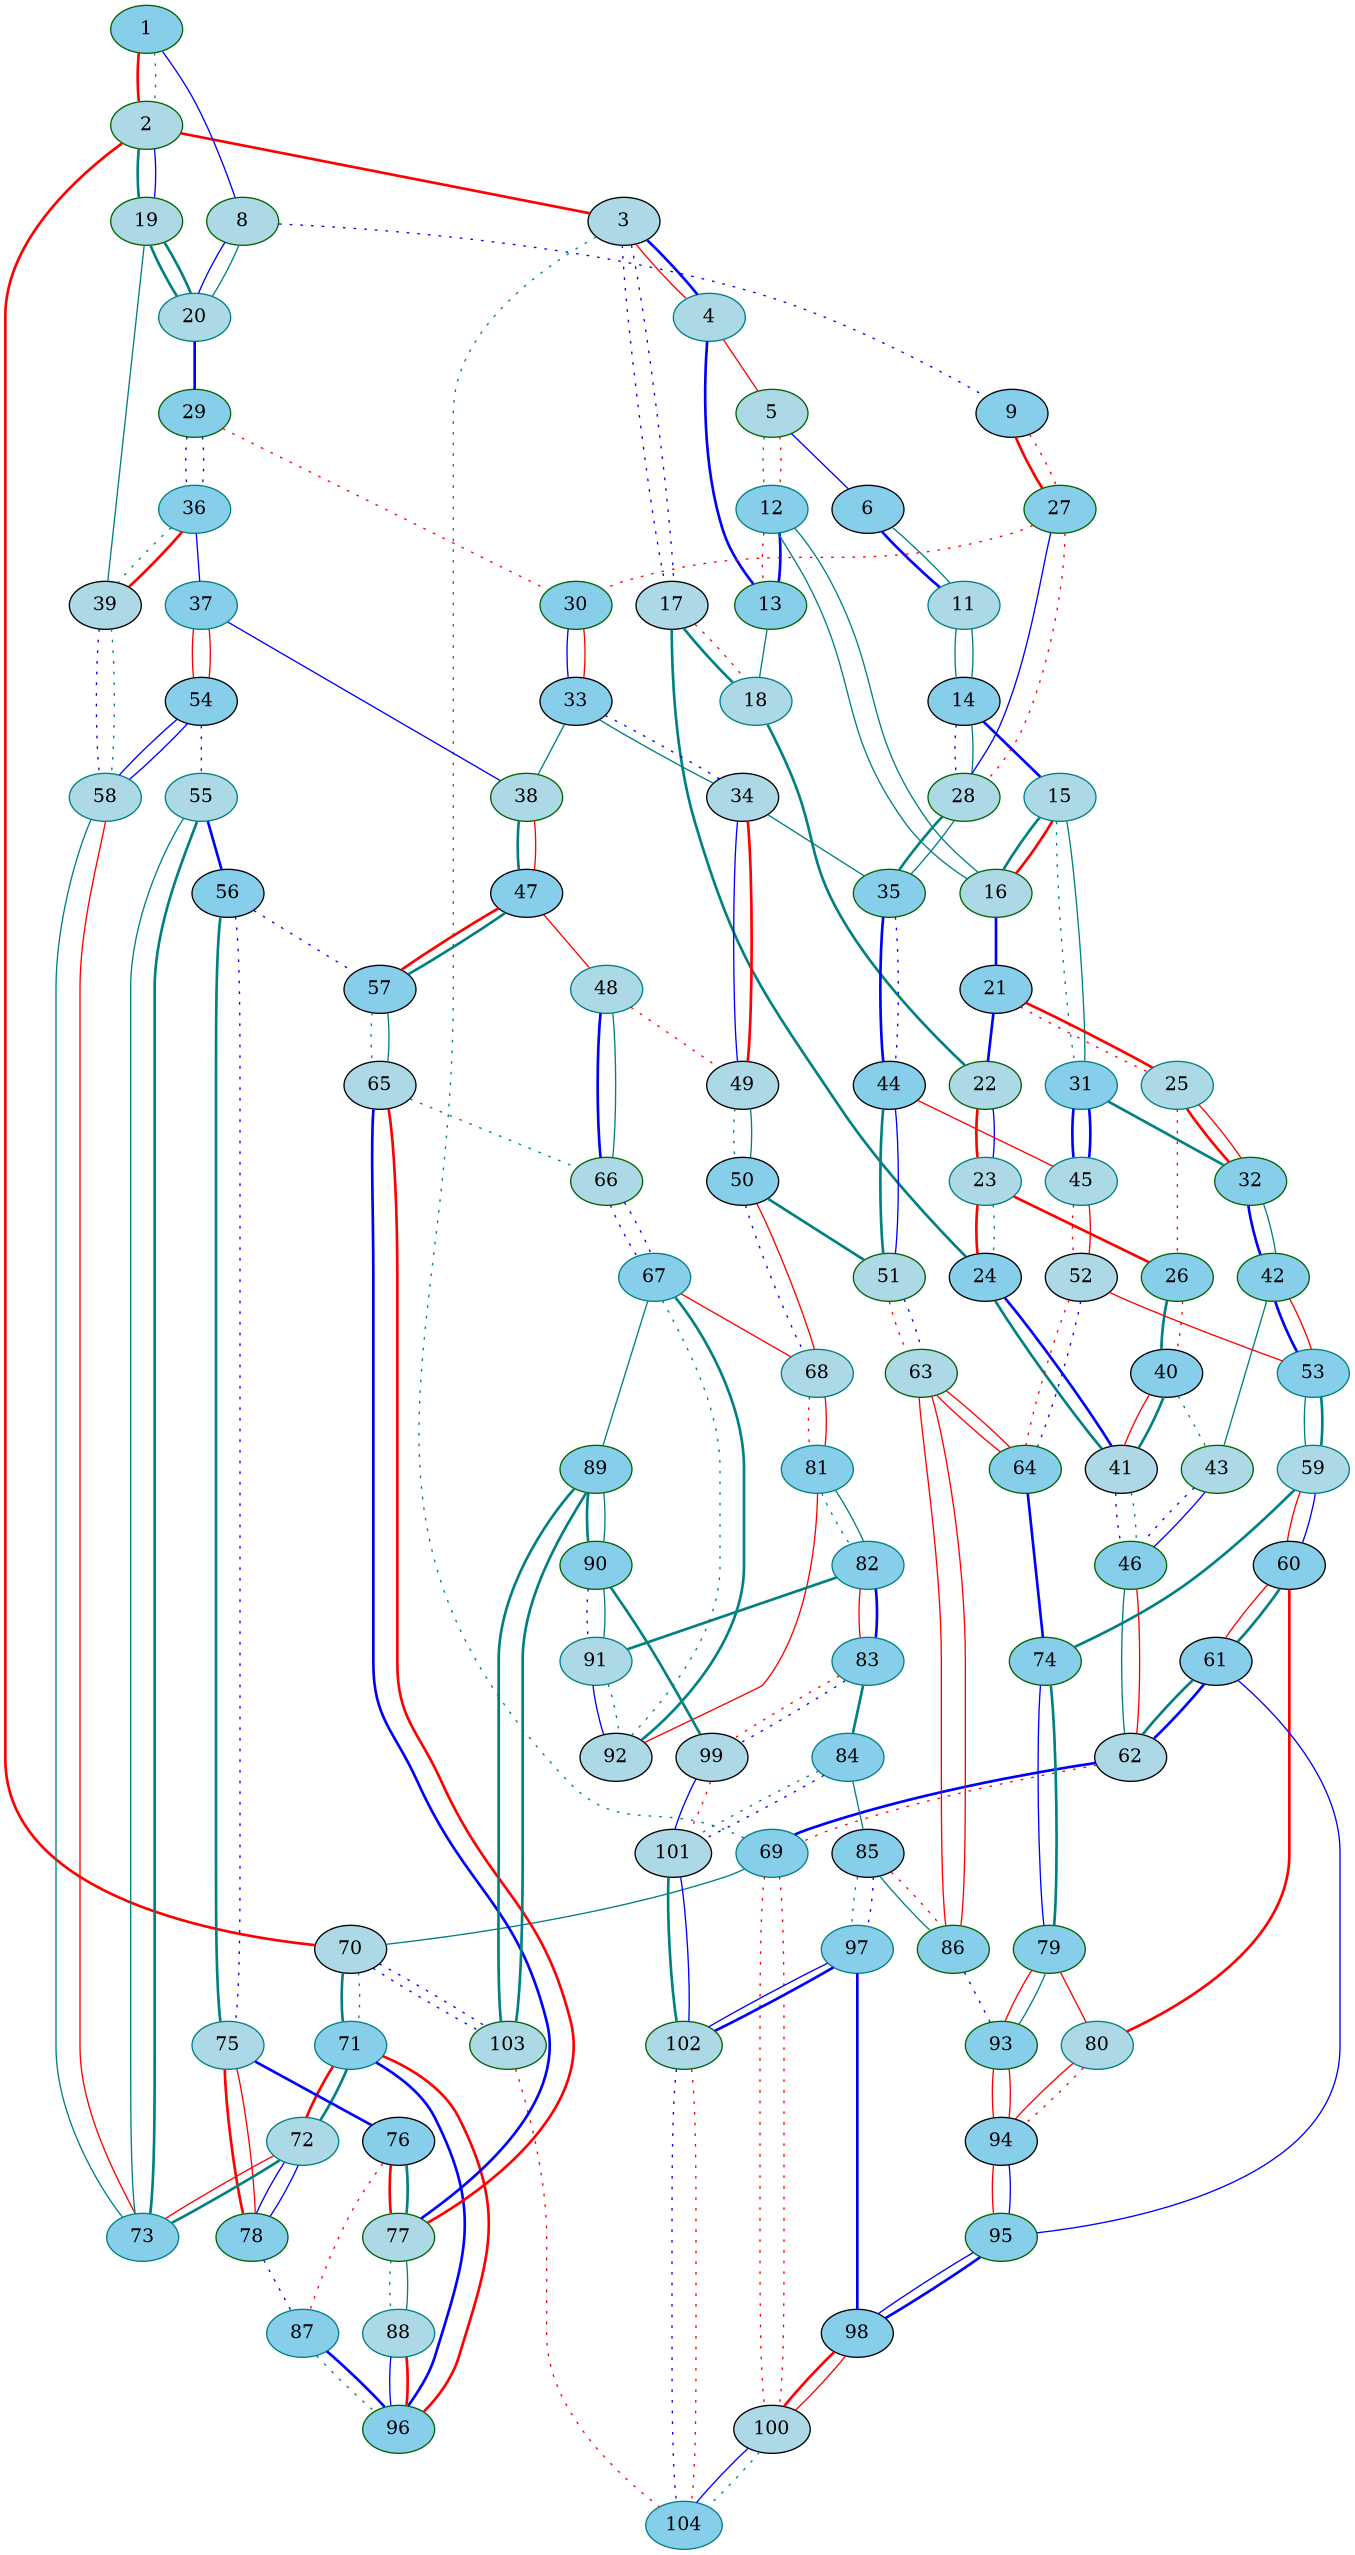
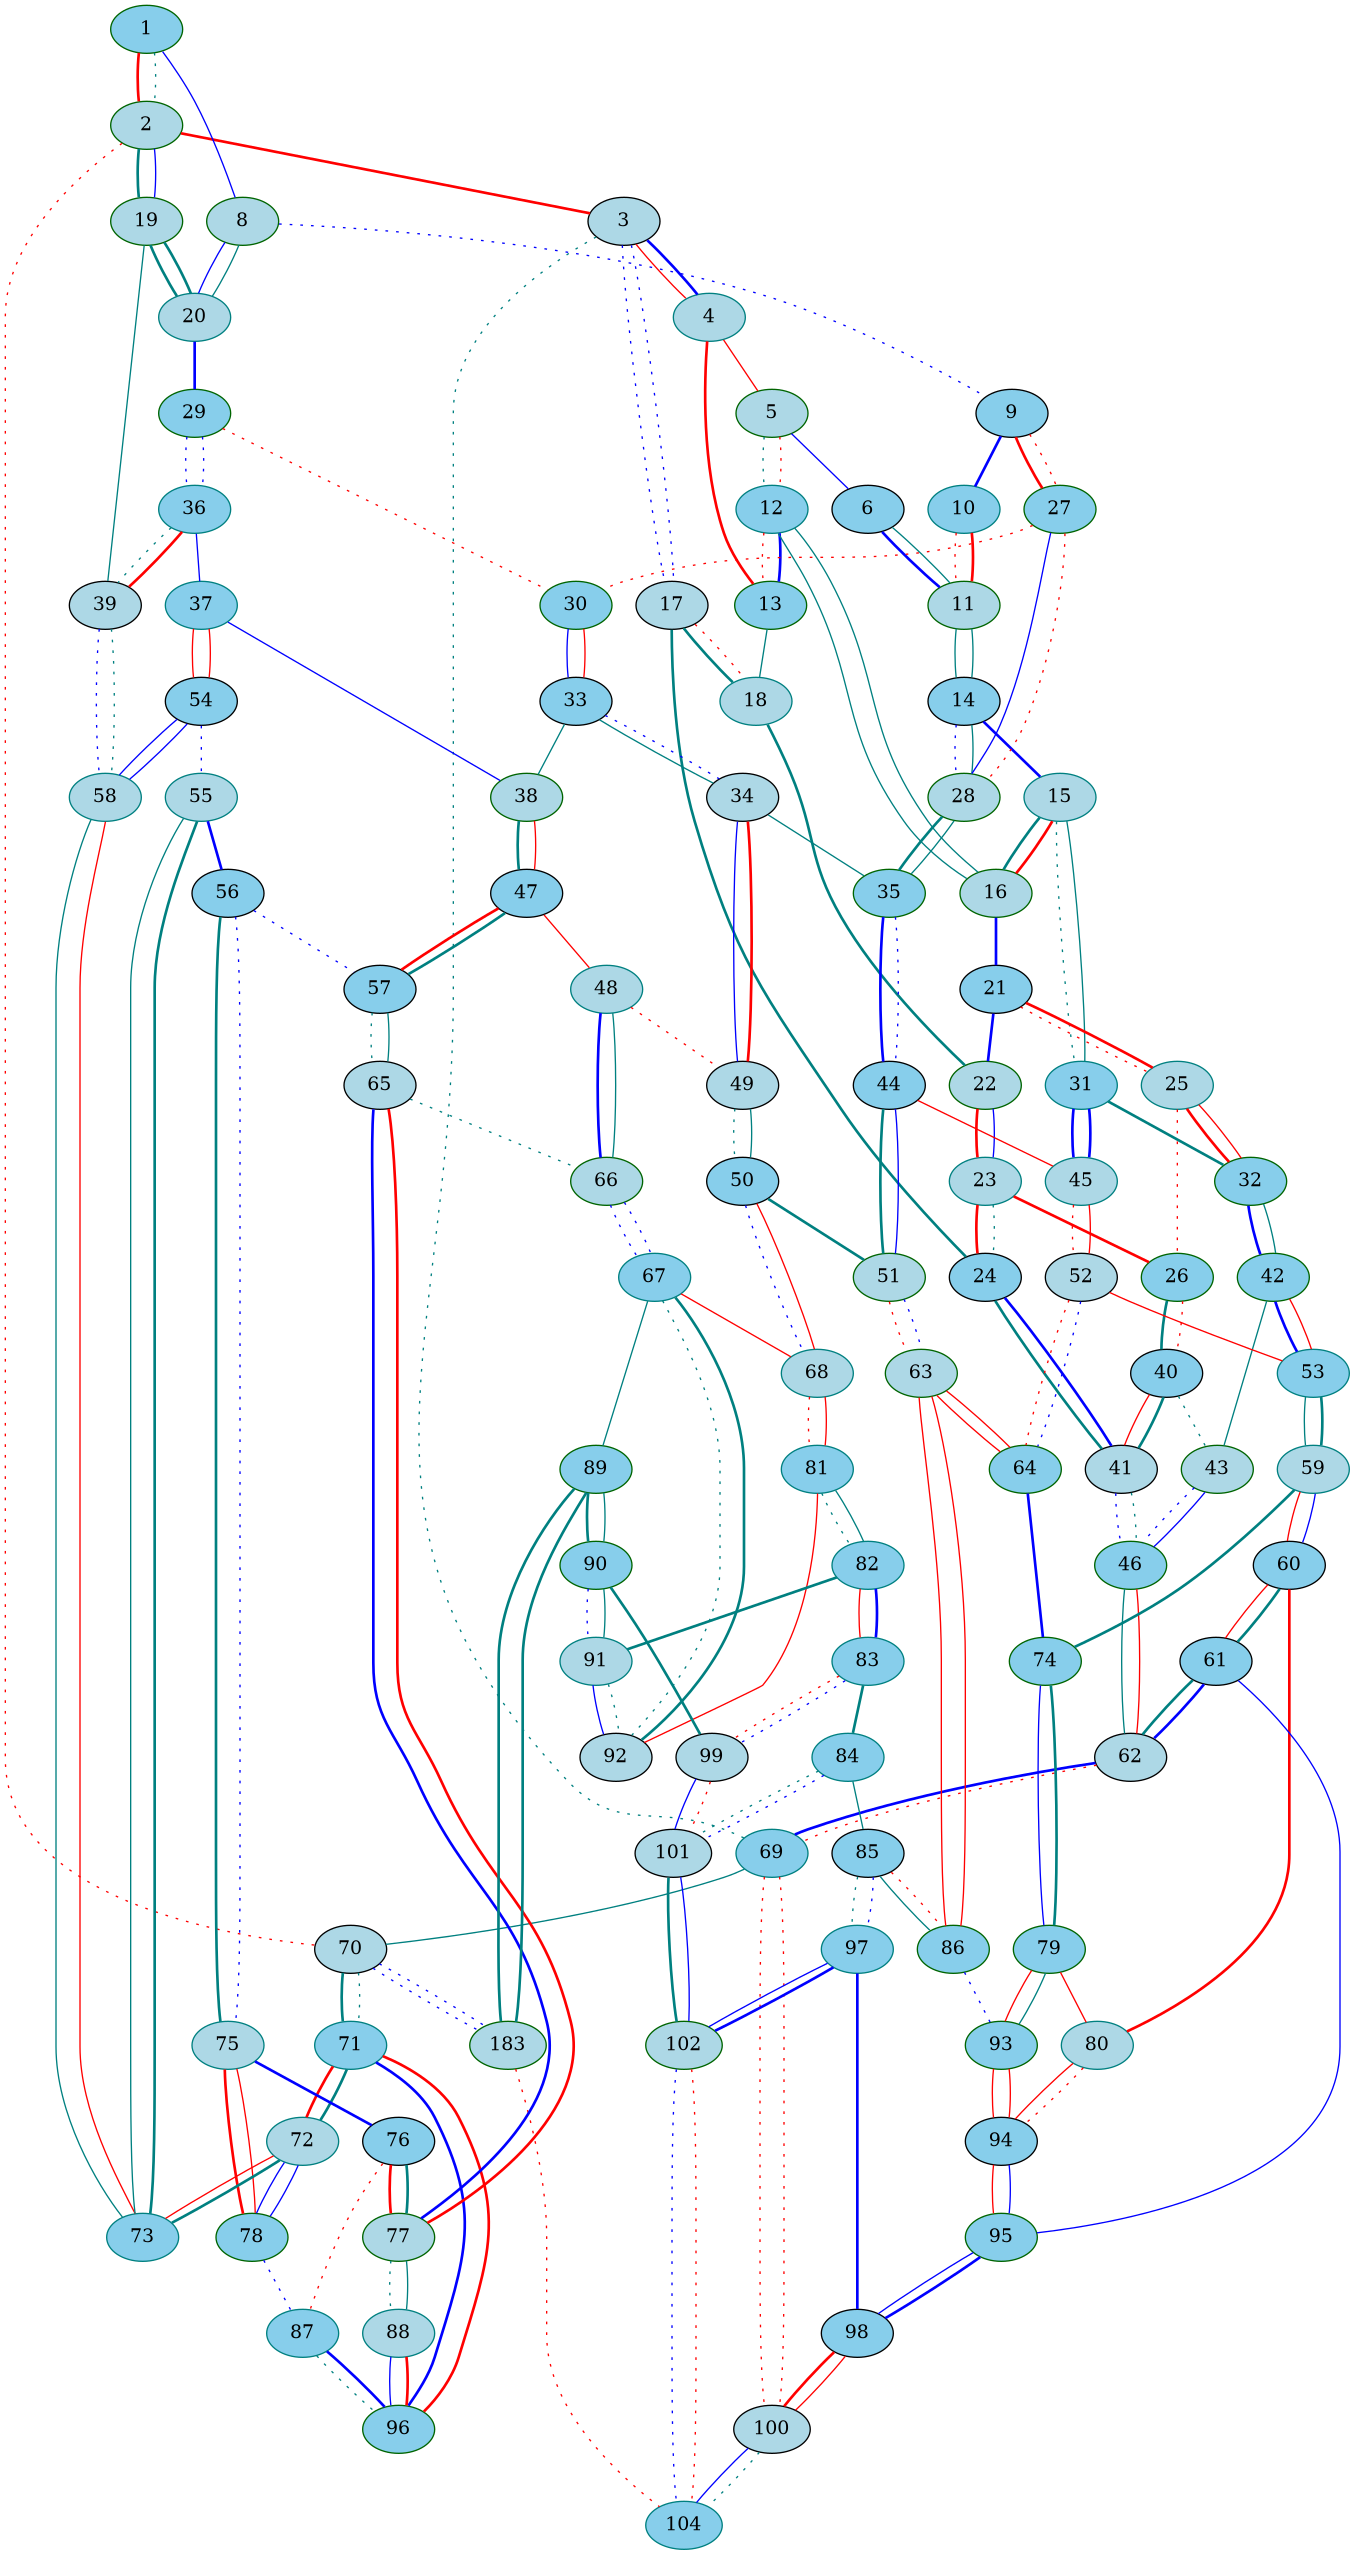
edge "4" -- "13": color blue -> red
node "10": added
node "11": color teal -> darkgreen
edge "2" -- "70": style bold -> dotted
node "103": label "103" -> "183"
